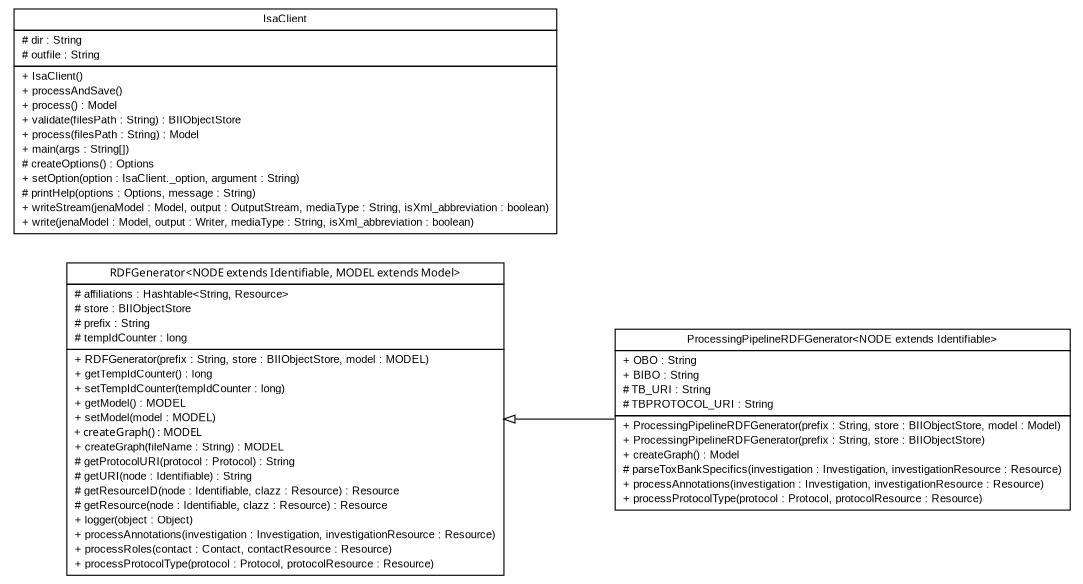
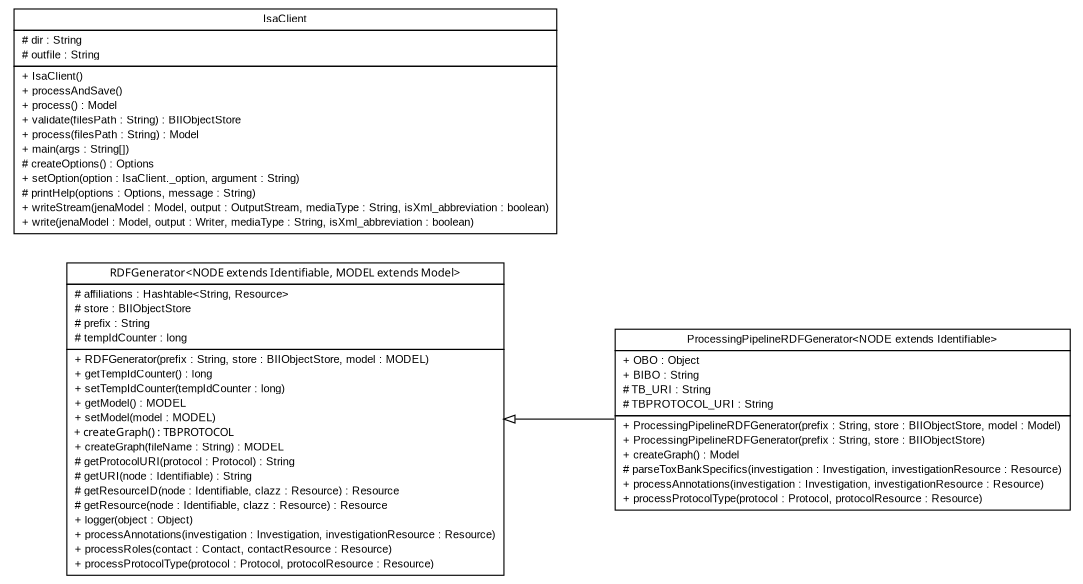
node "ProcessingPipelineRDFGenerator<NODE extends Identifiable>": text "+ OBO : String" -> "+ OBO : Object"
node "RDFGenerator<NODE extends Identifiable, MODEL extends Model>": text "+ createGraph() : MODEL" -> "+ createGraph() : TBPROTOCOL"
